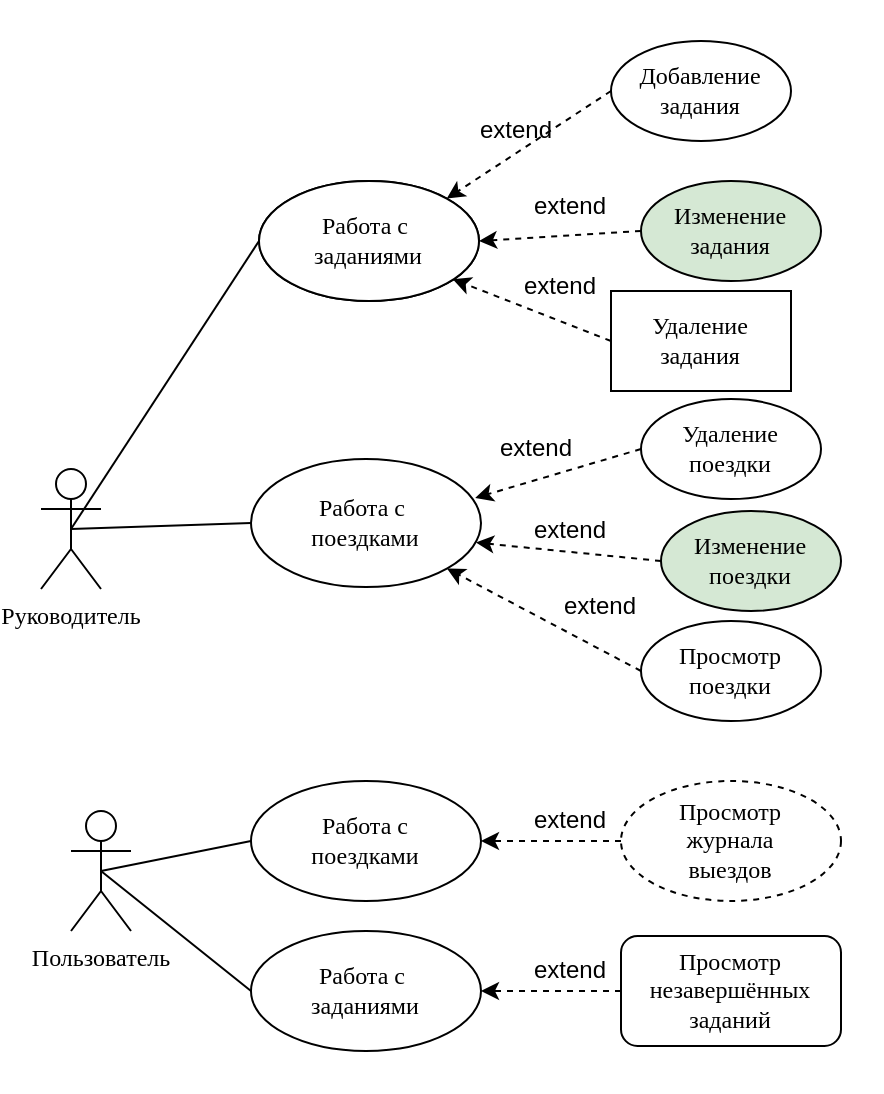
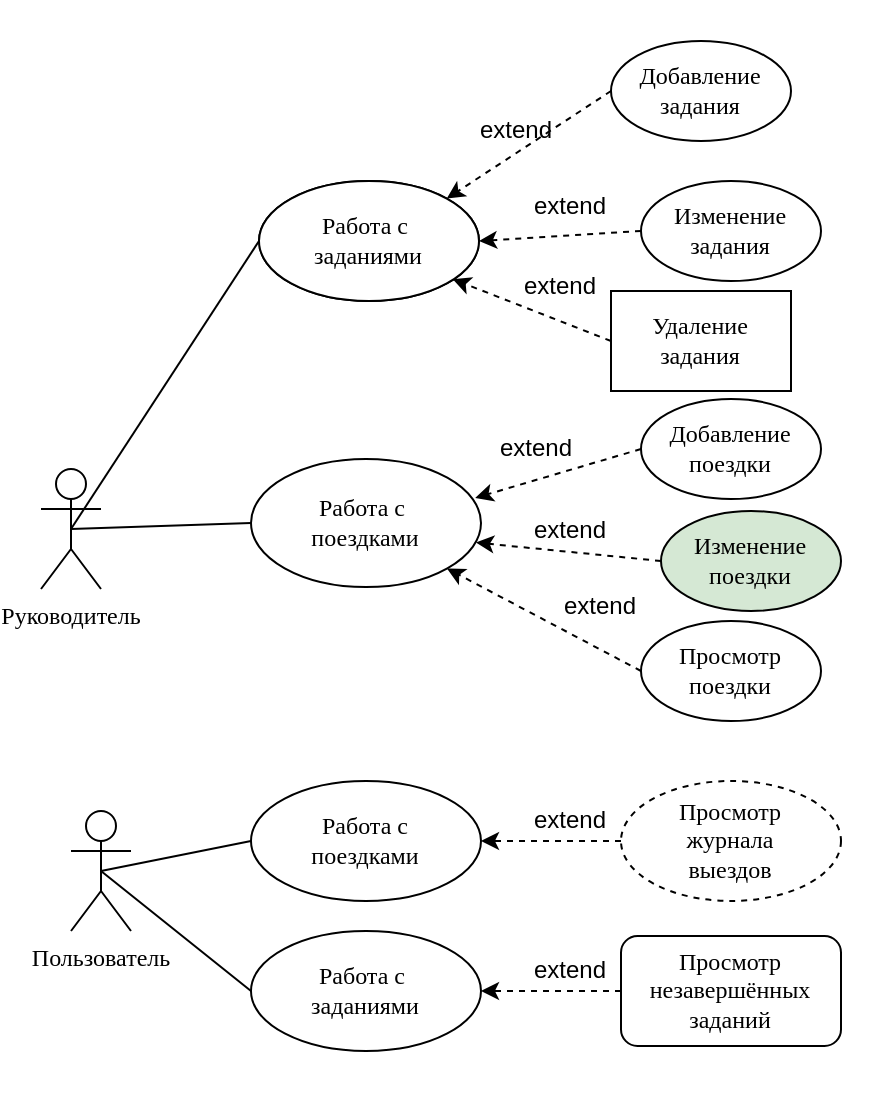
node "Изменение задания": fillcolor #d5e8d4 -> #ffffff
node "Удаление поездки": label "Удаление поездки" -> "Добавление поездки"
